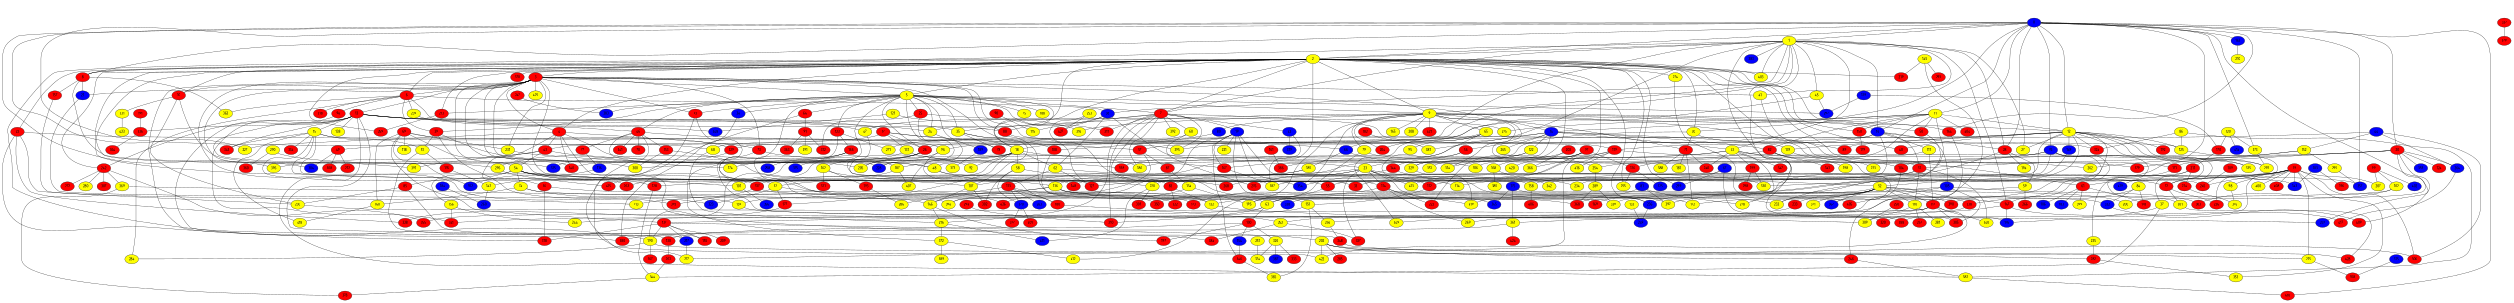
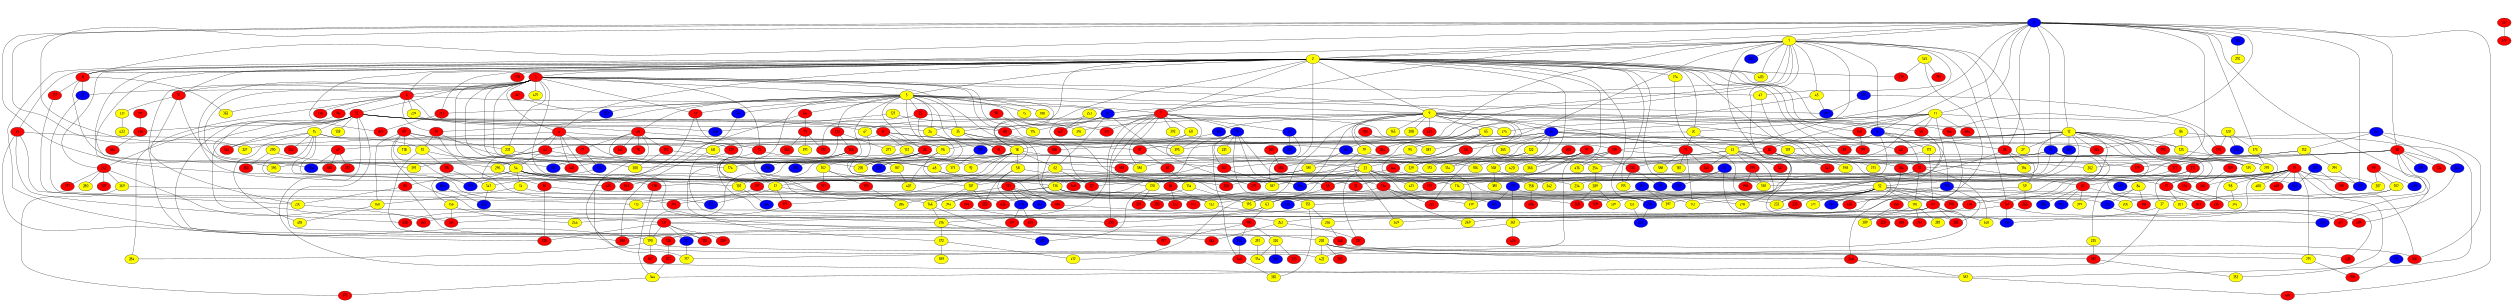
edge "11" -- "12": now "11" -- "335"
edge "53" -- "187": now "53" -- "185"
edge "51" -- "54": added
node "159": removed
